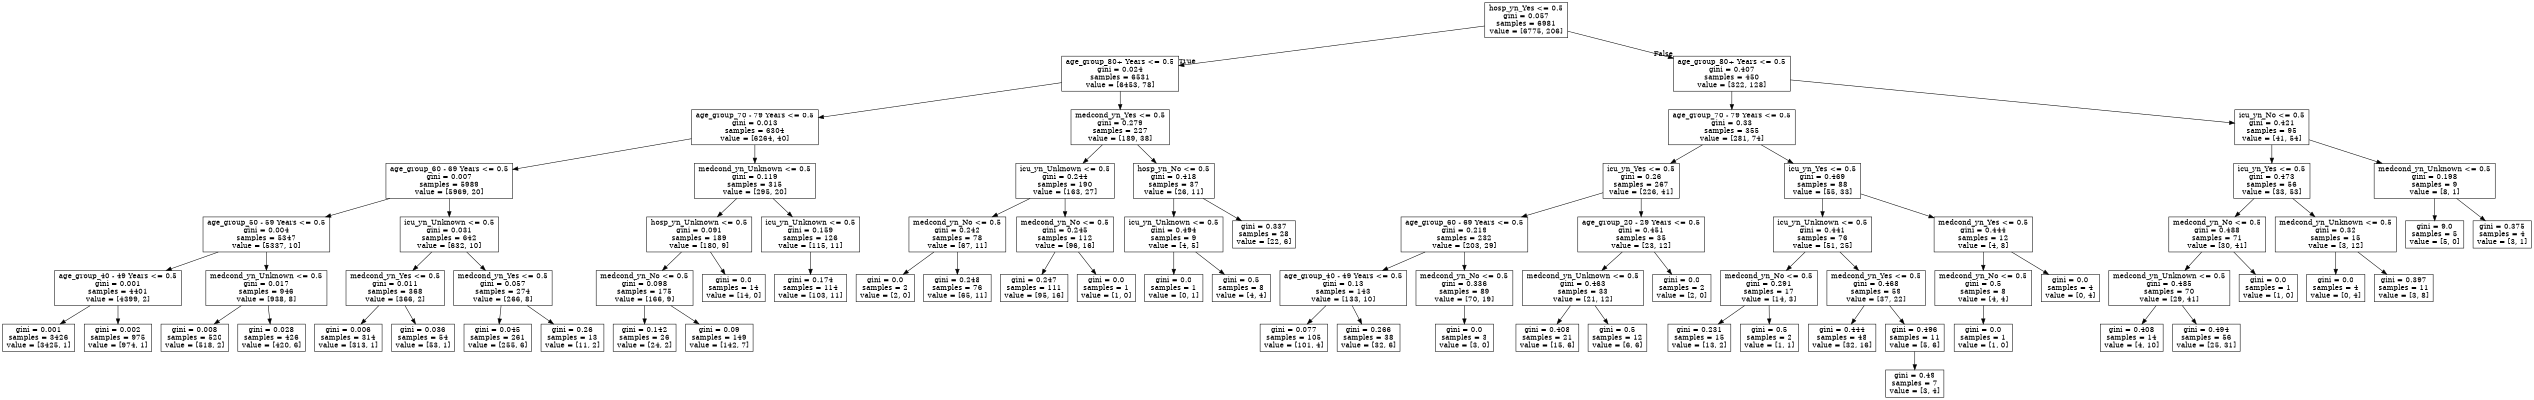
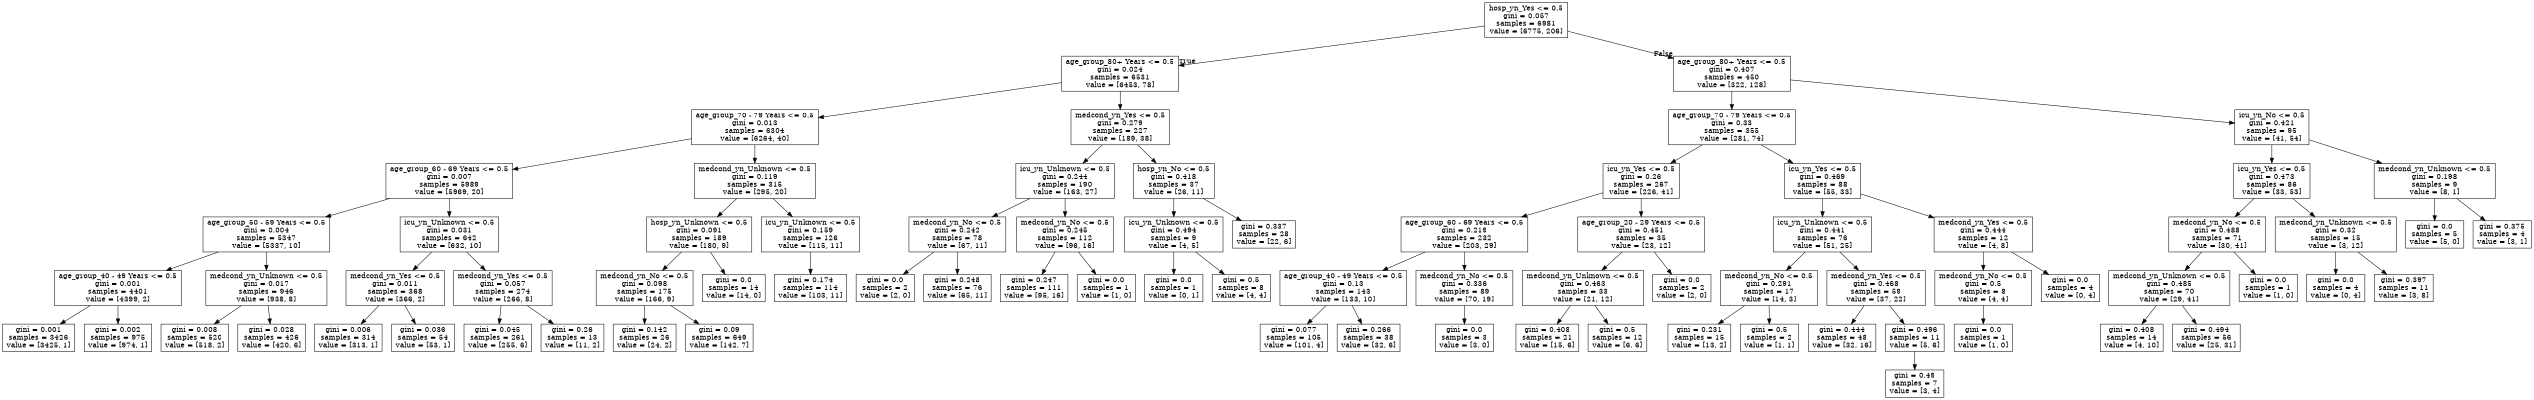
node "icu_yn_Yes <= 0.5 gini = 0.473 samples = 56 value = [33, 53]": label "icu_yn_Yes <= 0.5 gini = 0.473 samples = 56 value = [33, 53]" -> "icu_yn_Yes <= 0.5 gini = 0.473 samples = 86 value = [33, 53]"
node "gini = 9.0 samples = 5 value = [5, 0]": label "gini = 9.0 samples = 5 value = [5, 0]" -> "gini = 0.0 samples = 5 value = [5, 0]"
node "gini = 0.09 samples = 149 value = [142, 7]": label "gini = 0.09 samples = 149 value = [142, 7]" -> "gini = 0.09 samples = 649 value = [142, 7]"
